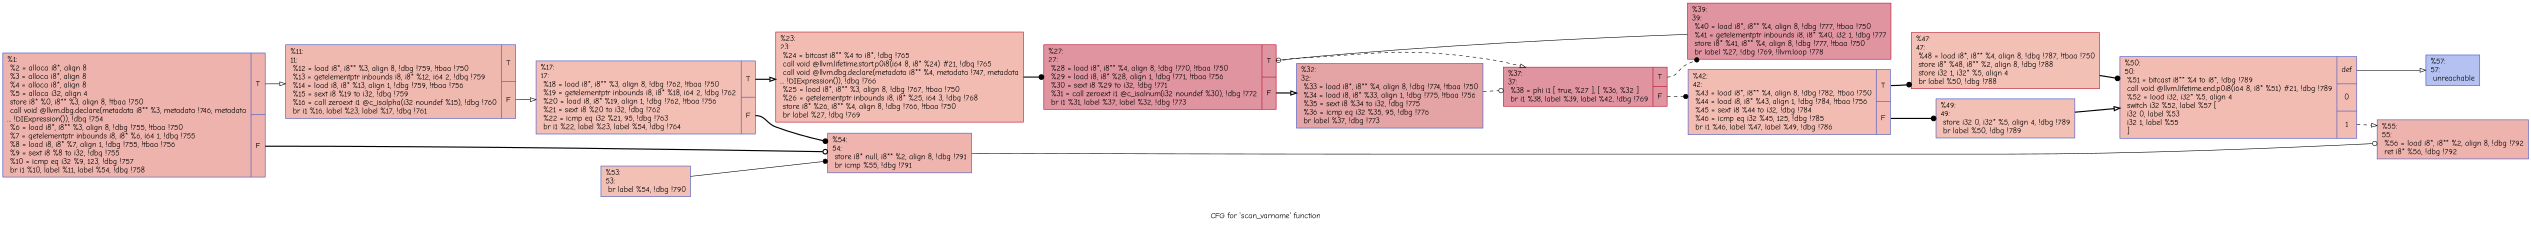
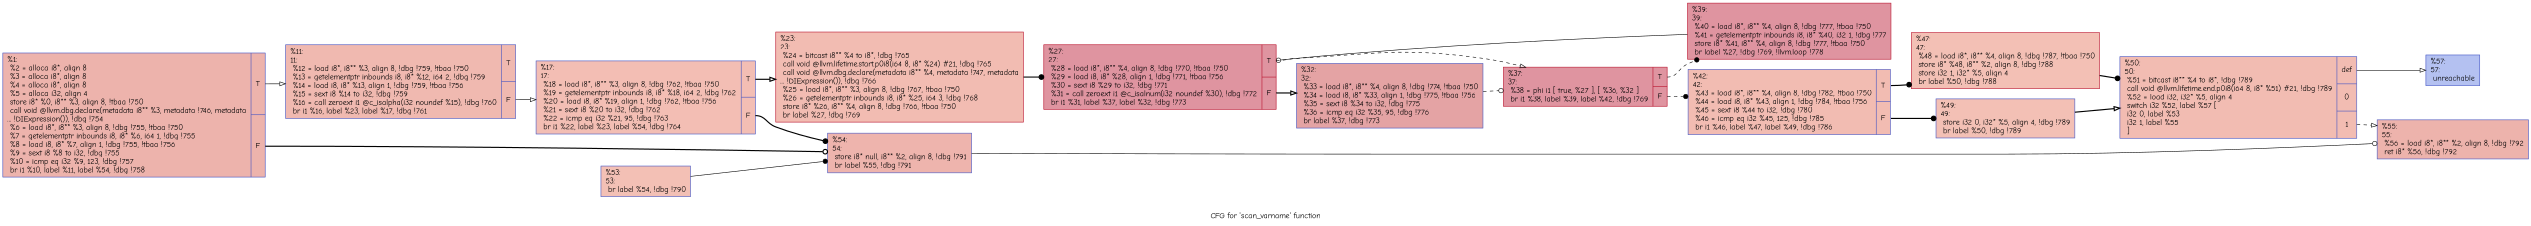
node "%11:": text "%15 = sext i8 %19 to i32, !dbg !759" -> "%15 = sext i8 %14 to i32, !dbg !759"
node "%42:": text "%45 = sext i8 %44 to i32, !dbg !784" -> "%45 = sext i8 %44 to i32, !dbg !780"
node "%54:": text "br icmp %55, !dbg !791" -> "br label %55, !dbg !791"
